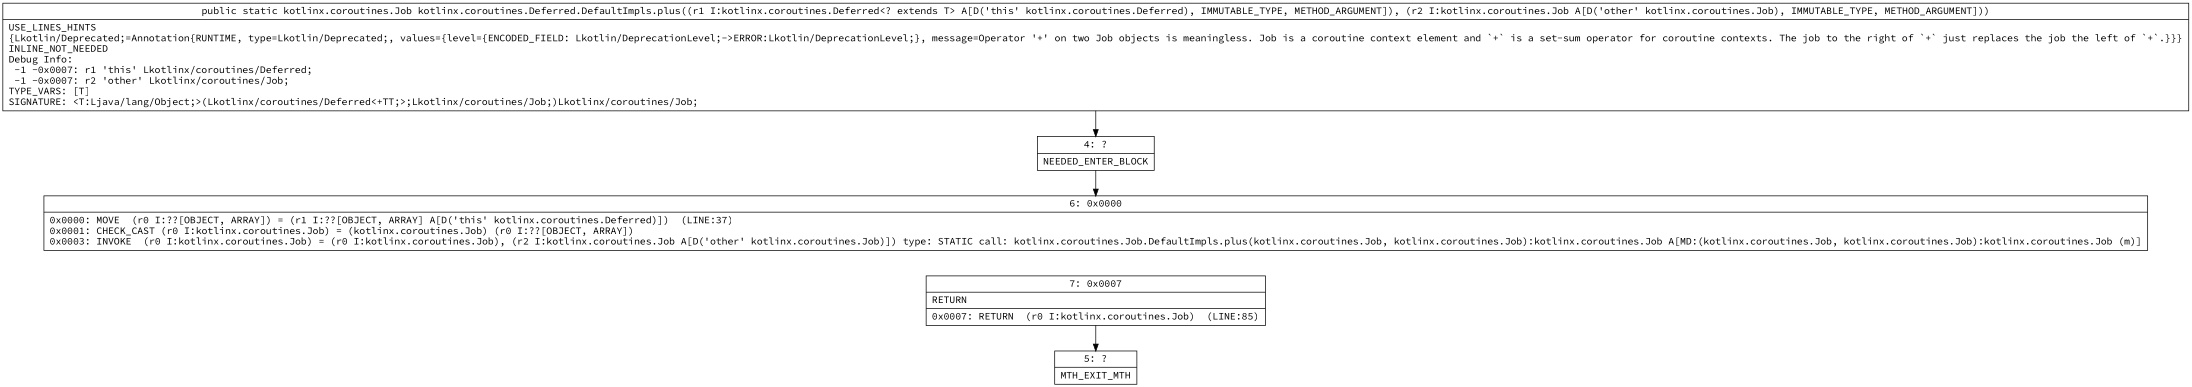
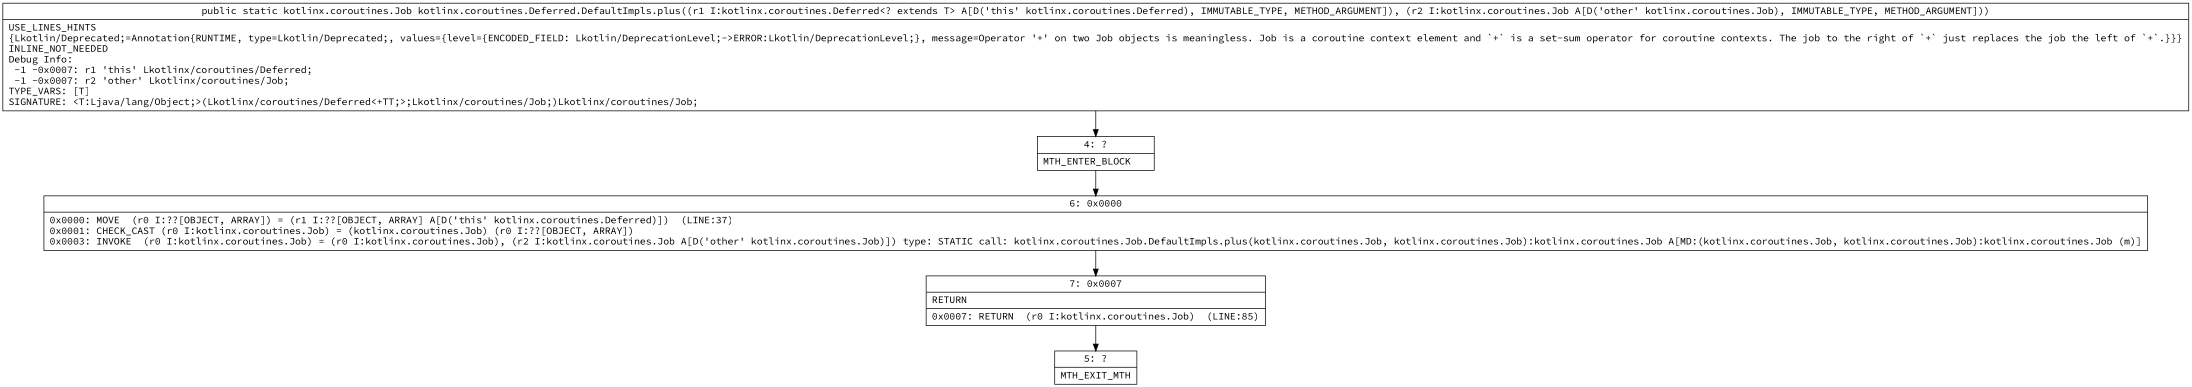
node "4: ?": text "NEEDED_ENTER_BLOCK" -> "MTH_ENTER_BLOCK"
edge "6: 0x0000" -> "7: 0x0007": added
